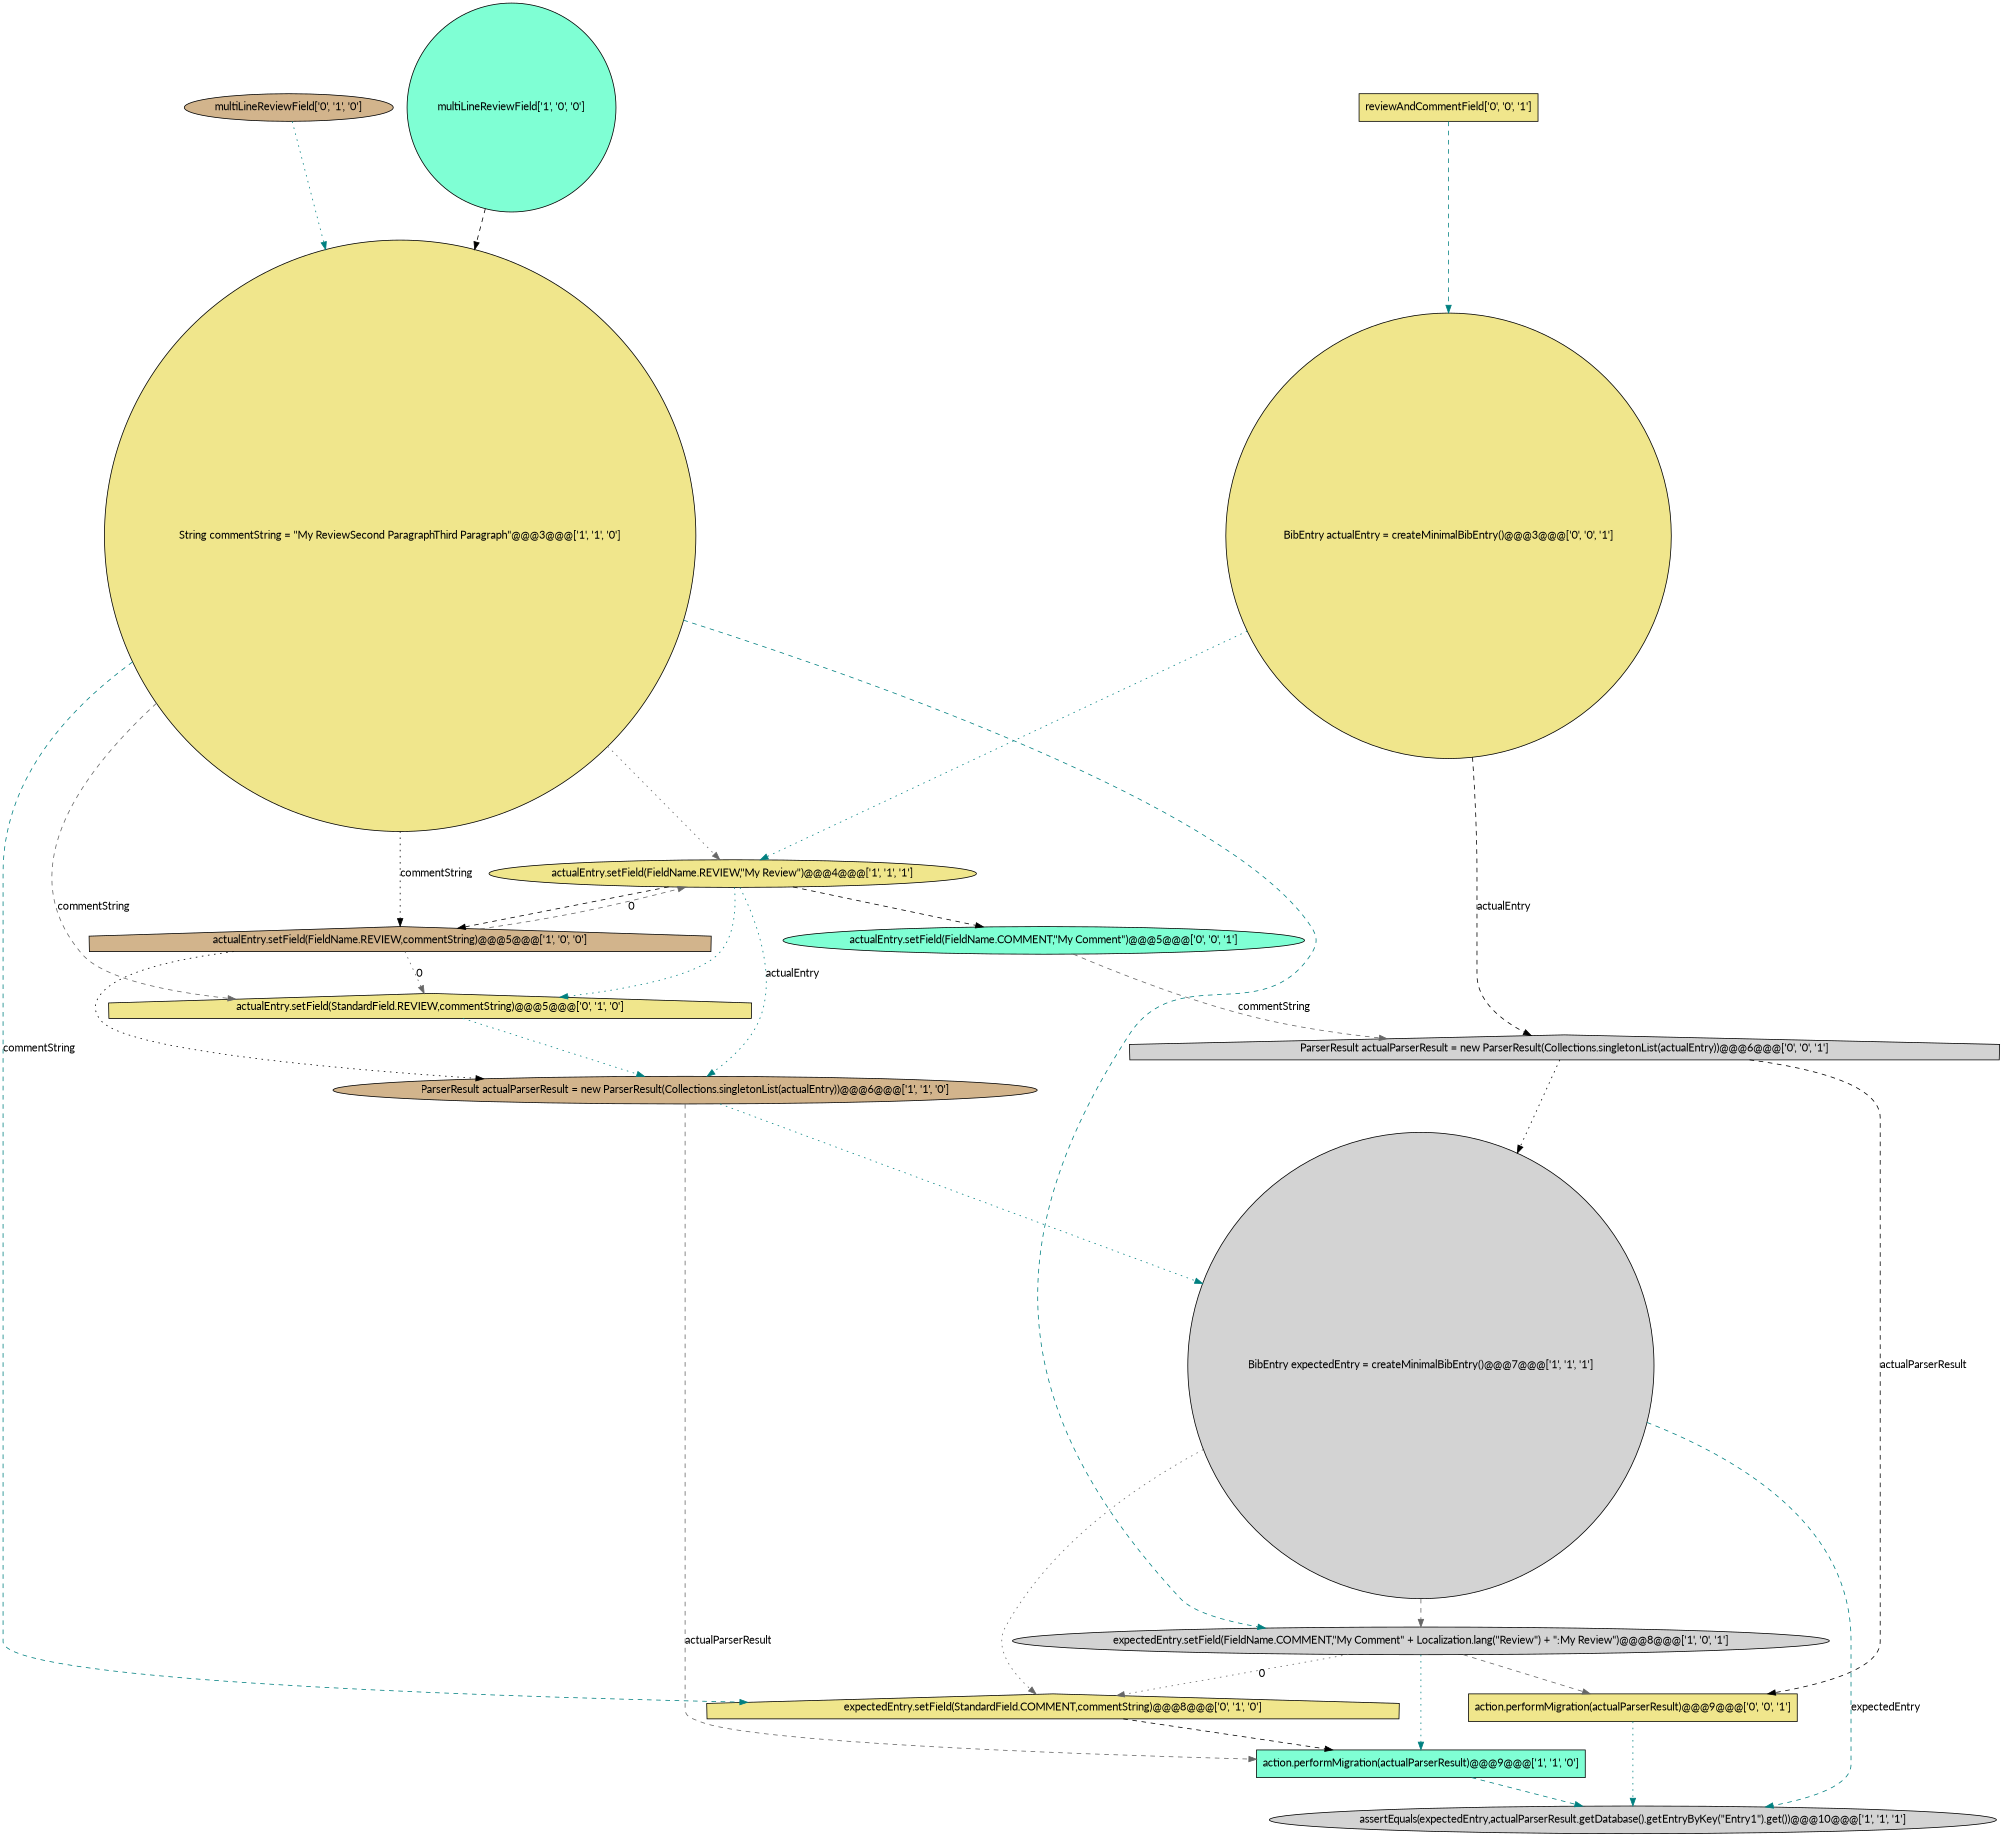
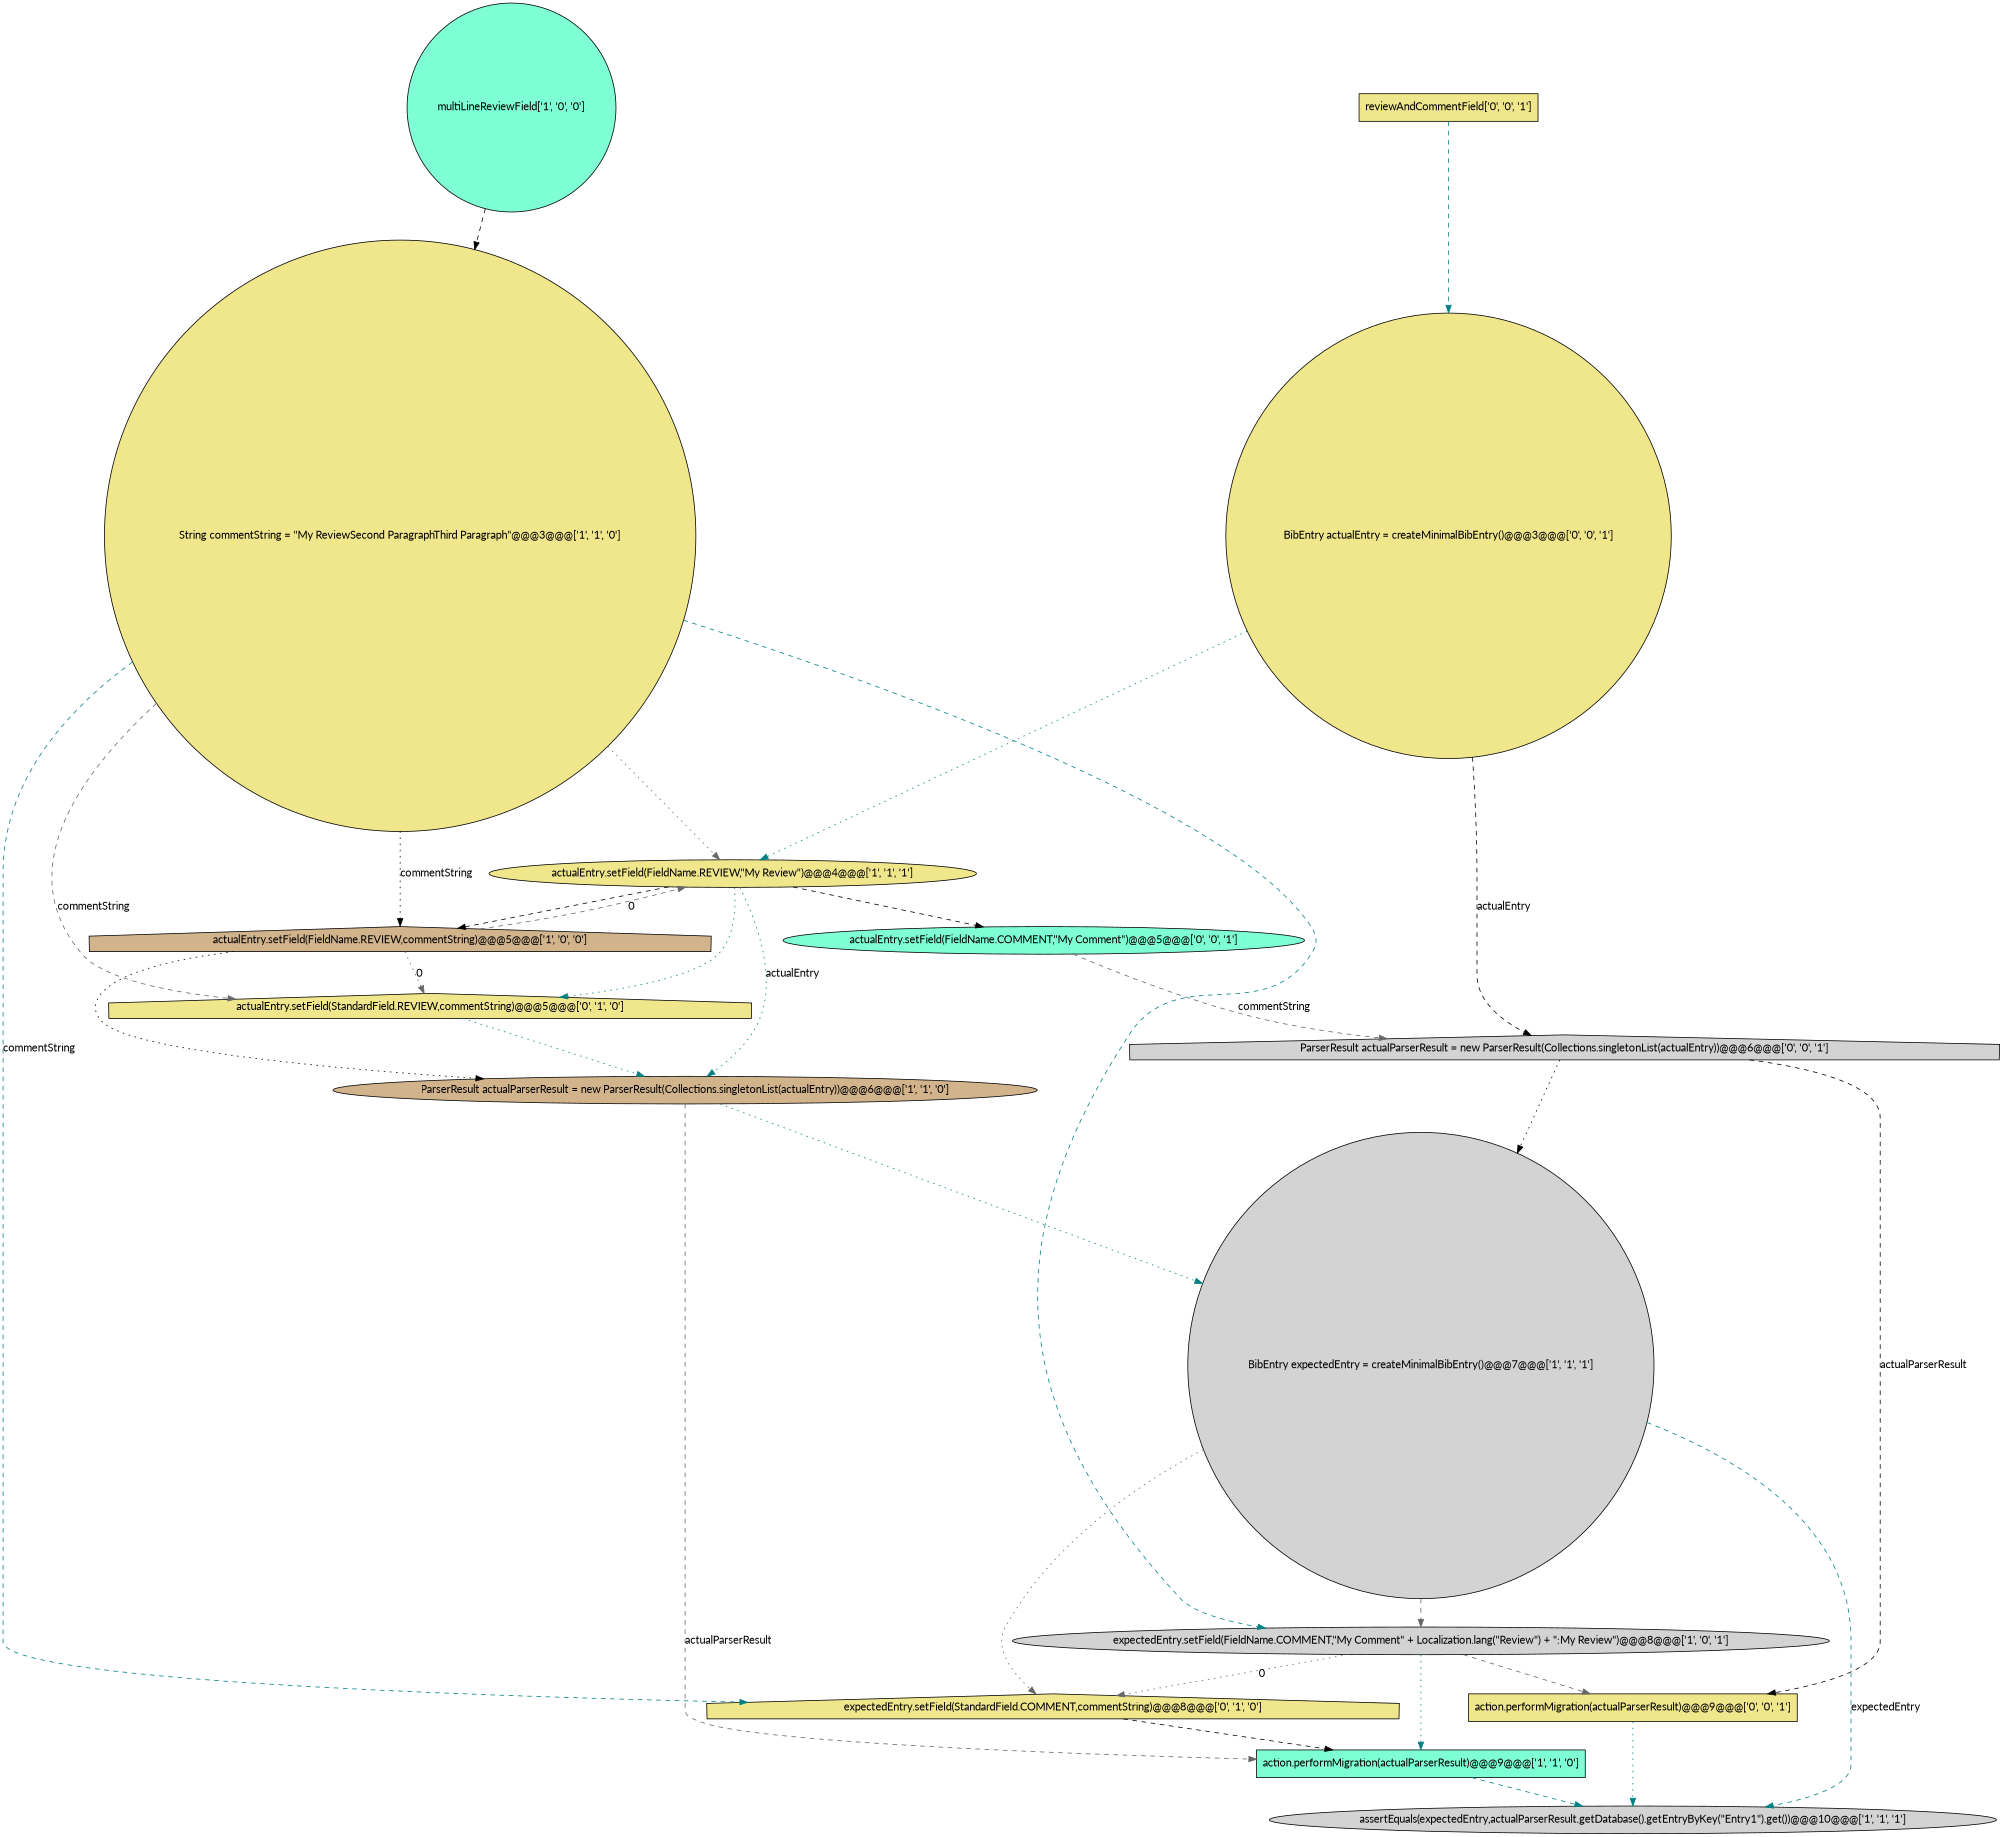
node "multiLineReviewField['0', '1', '0']": removed
